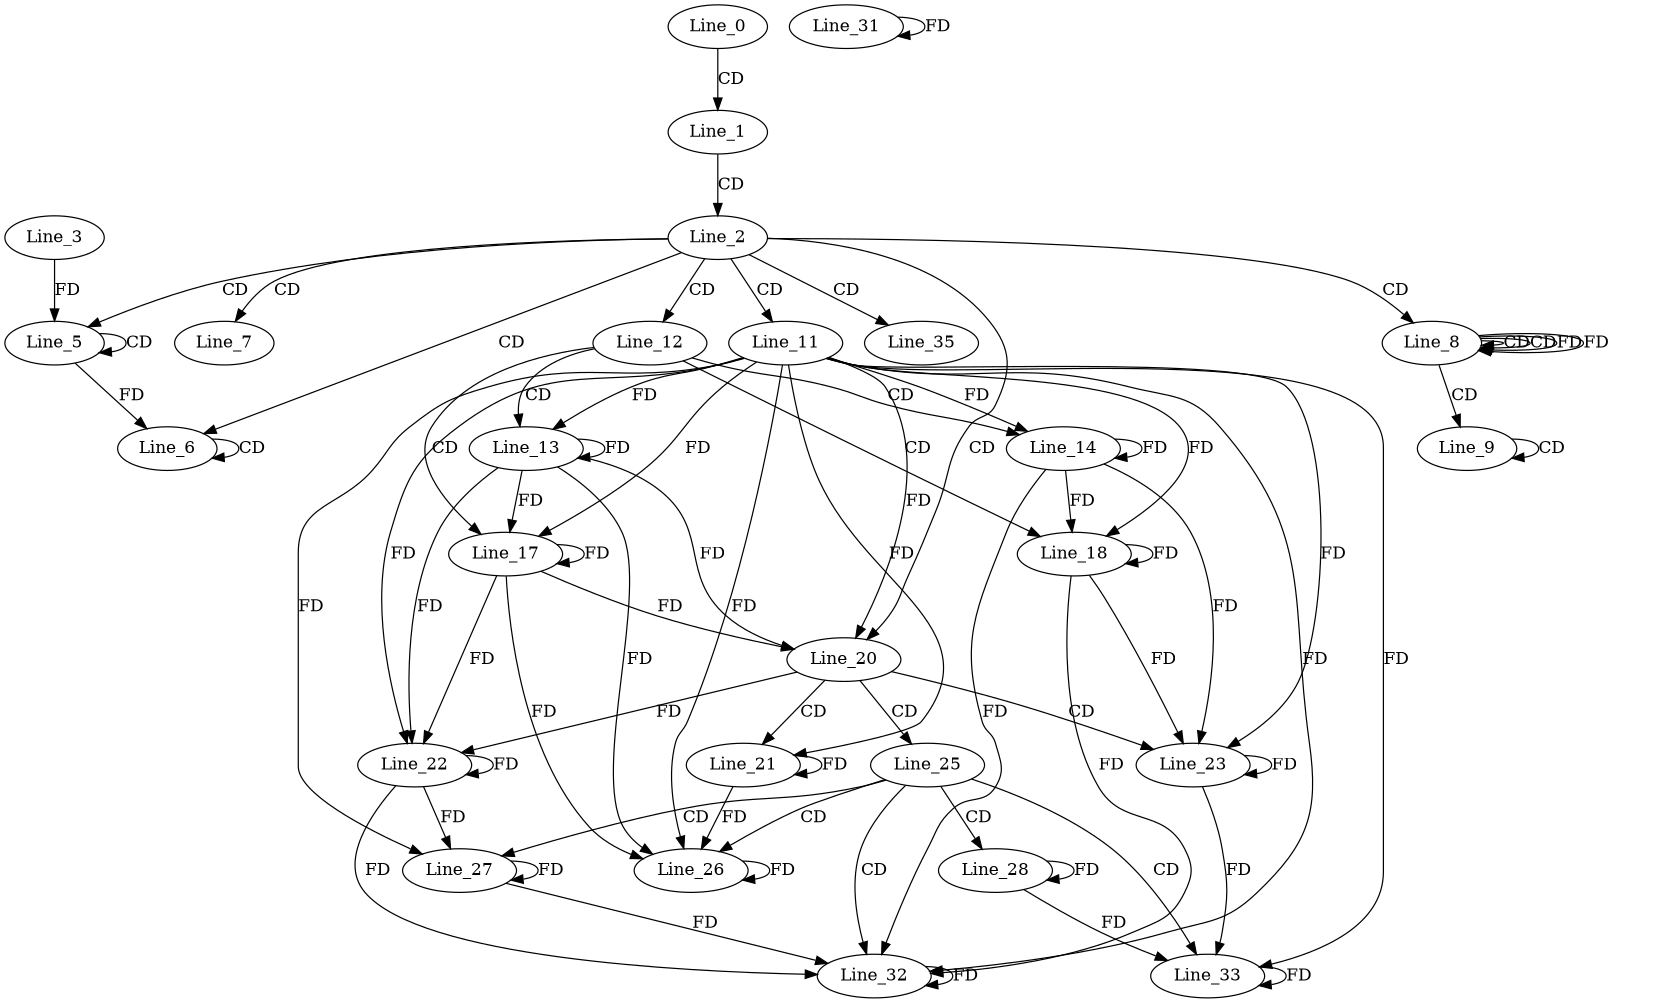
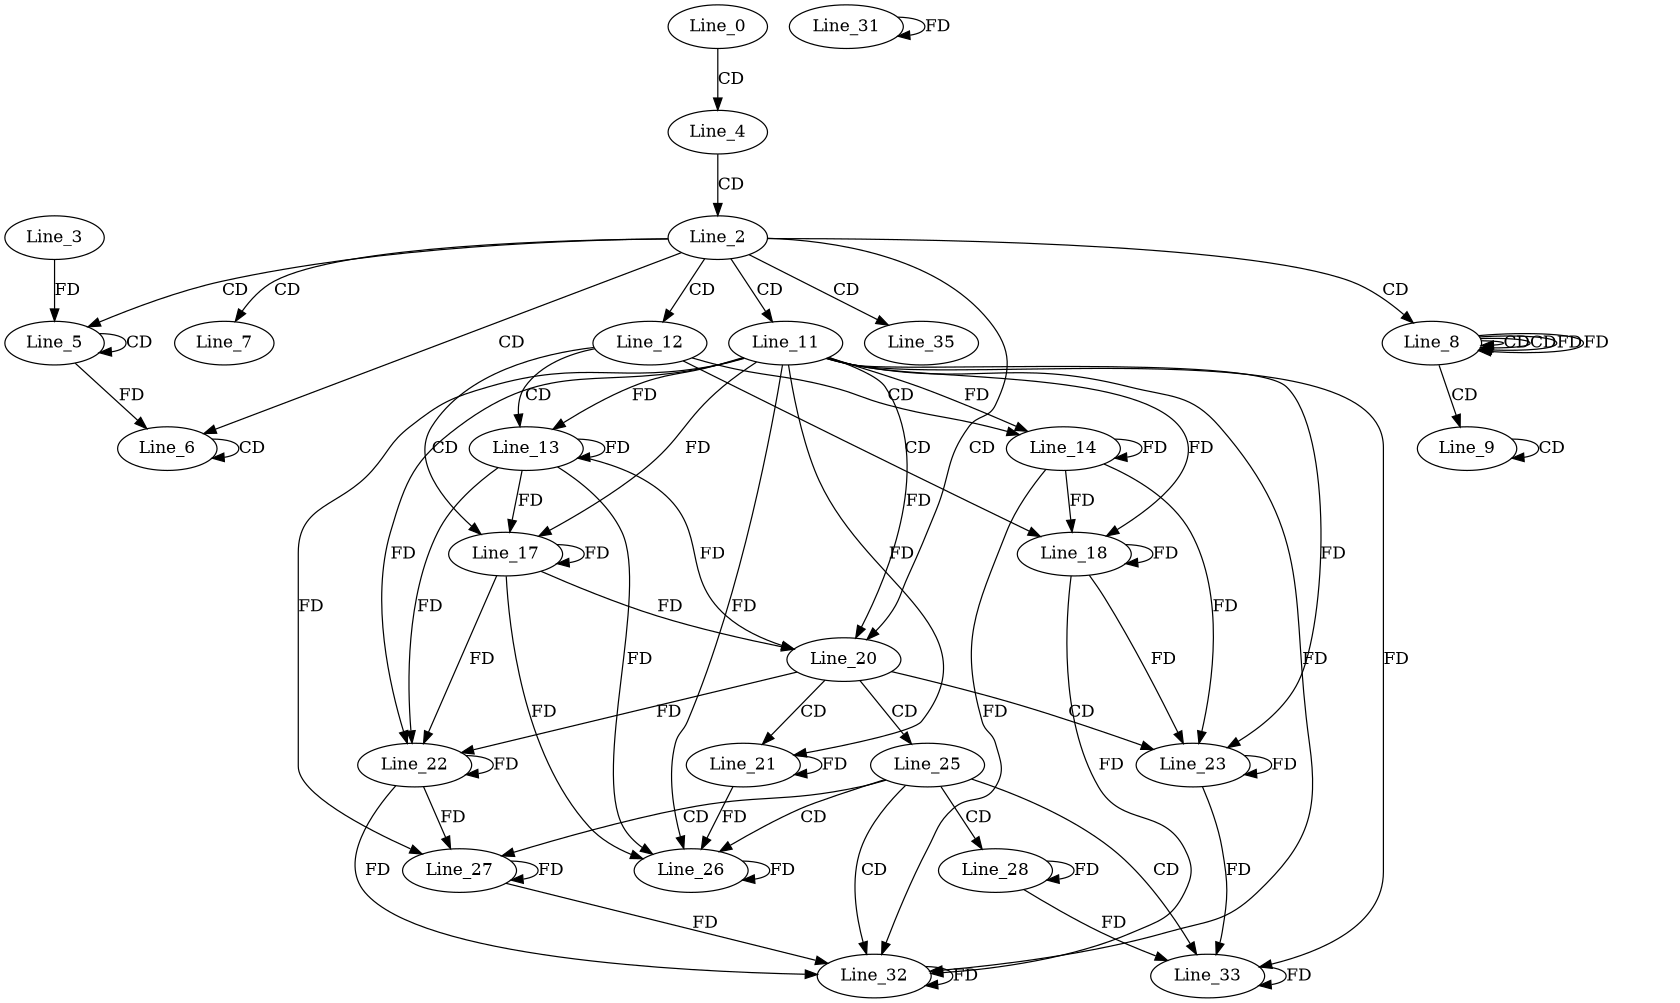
node "Line_1": label "Line_1" -> "Line_4"
